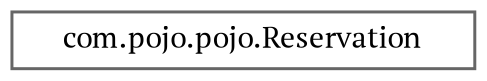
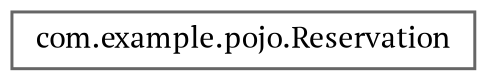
node "com.pojo.pojo.Reservation": label "com.pojo.pojo.Reservation" -> "com.example.pojo.Reservation"
